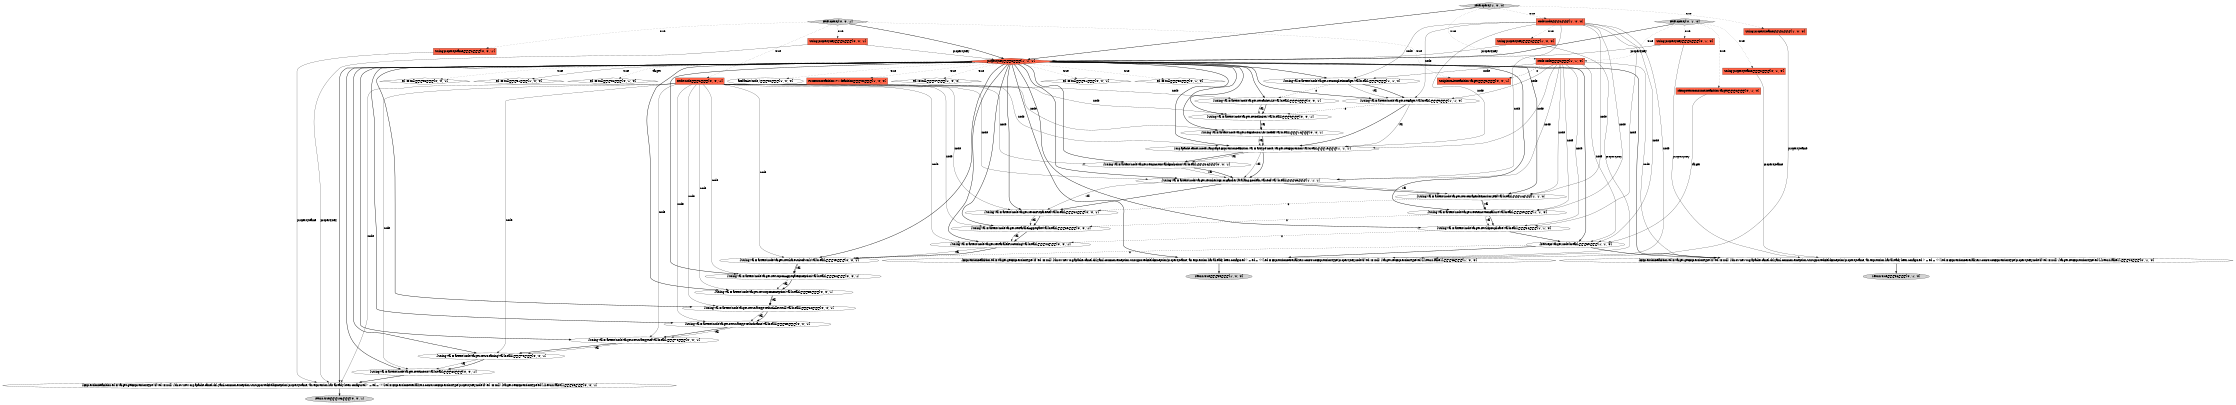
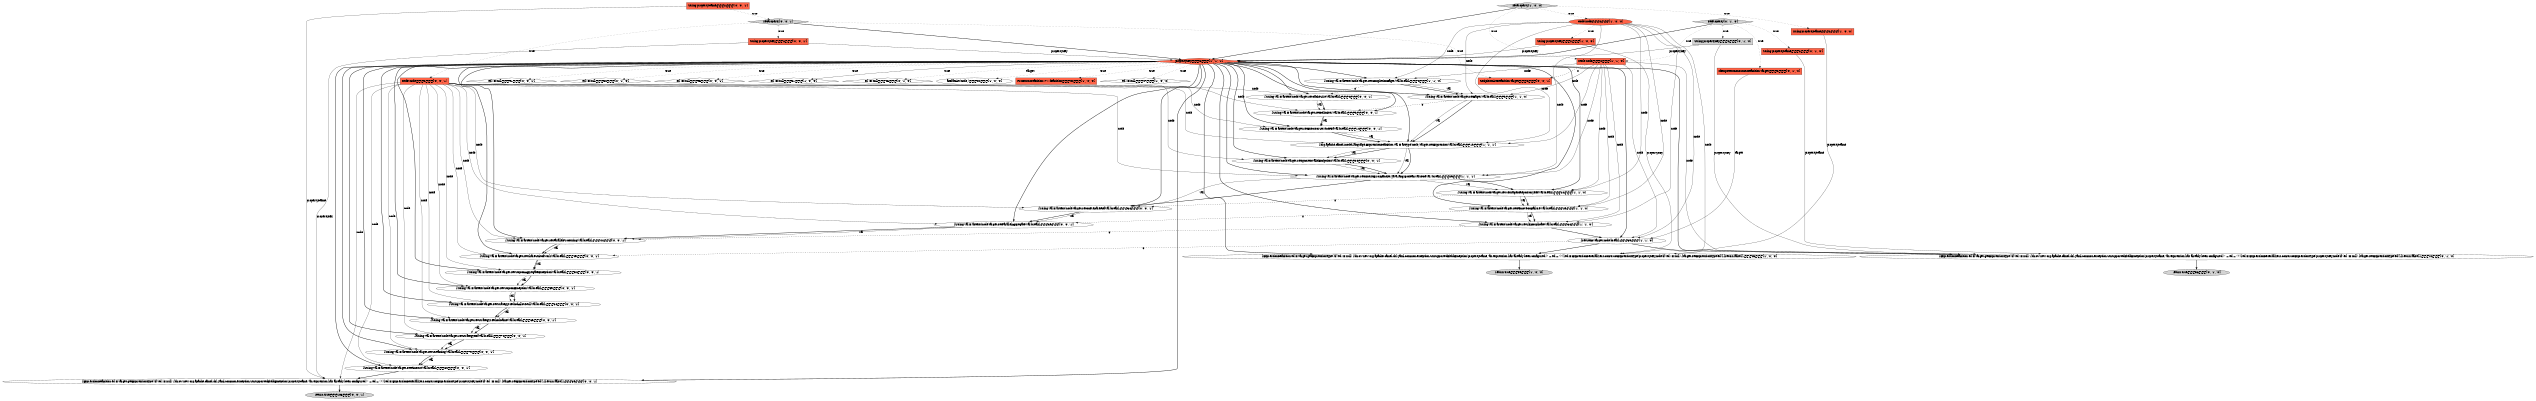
node "Node node@@@2@@@['1', '0', '0']": shape box -> ellipse
edge "setProperty['0', '0', '1']" -> "String propertyName@@@2@@@['0', '0', '1']": reversed
node "String propertyKey@@@2@@@['0', '1', '0']": fillcolor tomato -> lightgray
